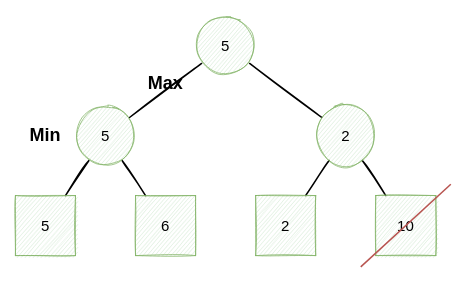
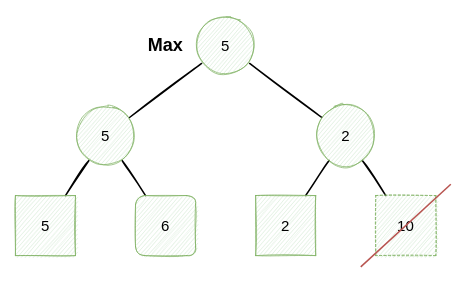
node "Max": moved (165, 83) -> (165, 45)
node "Min": removed
node "6": shape rectangle -> rounded rectangle
node "10": style solid -> dashed
